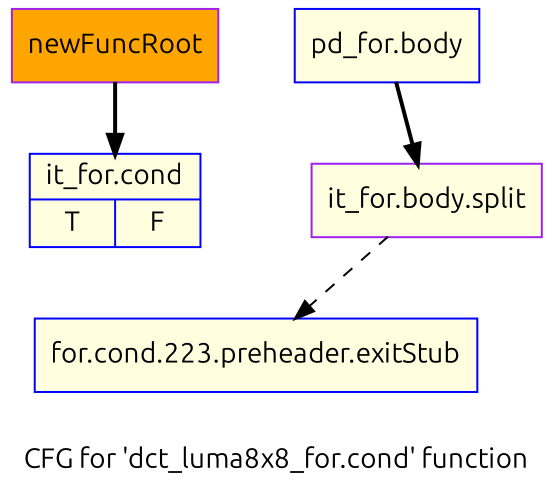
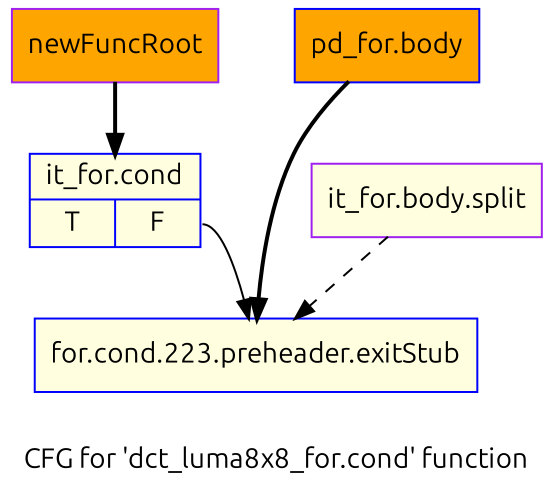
node "pd_for.body": fillcolor lightyellow -> orange
edge "pd_for.body" -> "it_for.body.split": now "pd_for.body" -> "for.cond.223.preheader.exitStub"
edge "it_for.cond" -> "for.cond.223.preheader.exitStub": added
